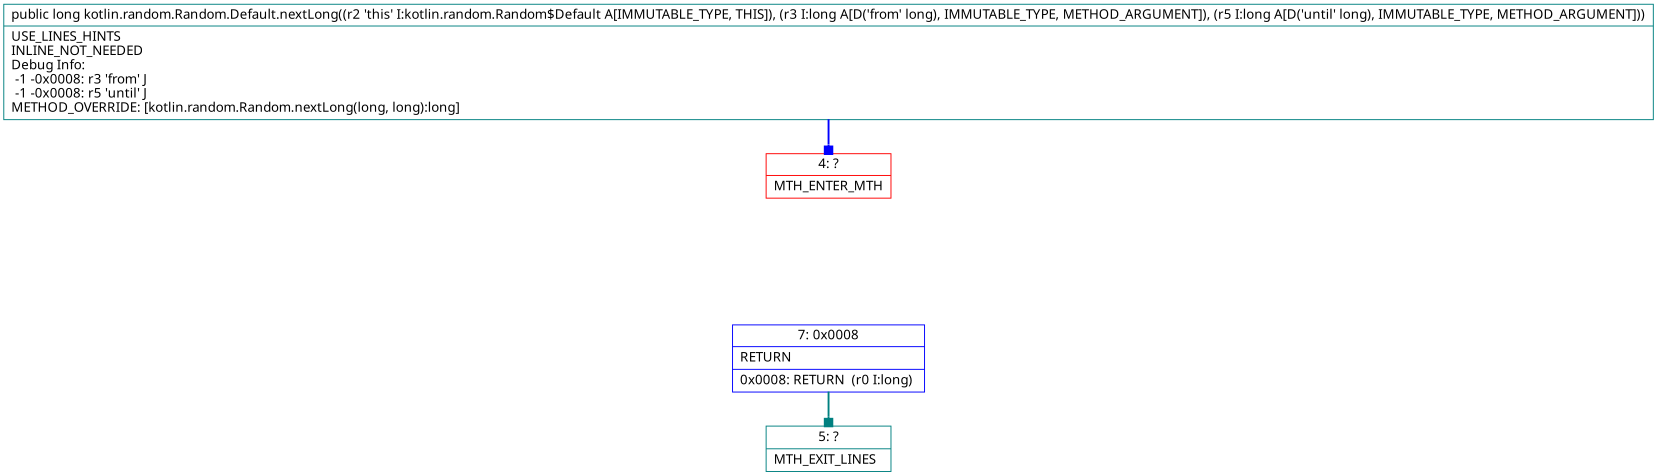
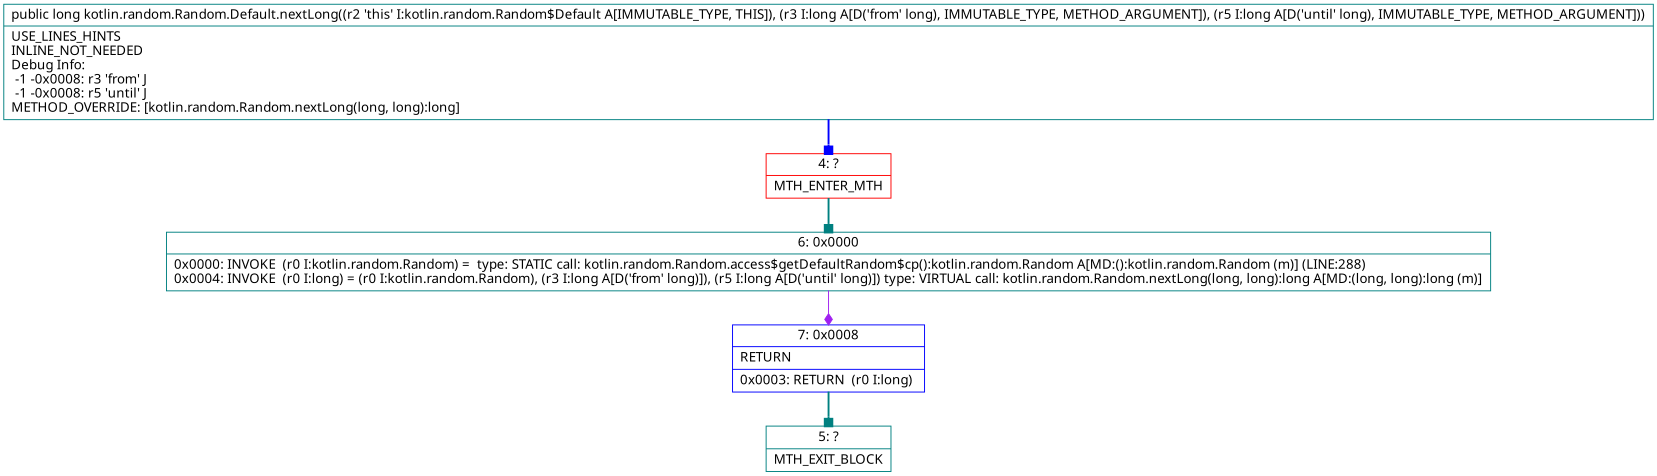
node "6: 0x0000": added
node "7: 0x0008": text "0x0008: RETURN  (r0 I:long)" -> "0x0003: RETURN  (r0 I:long)"
node "5: ?": text "MTH_EXIT_LINES" -> "MTH_EXIT_BLOCK"
